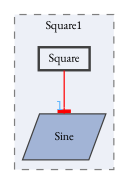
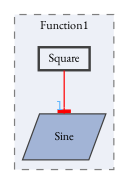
cluster "Square1": label "Square1" -> "Function1"
